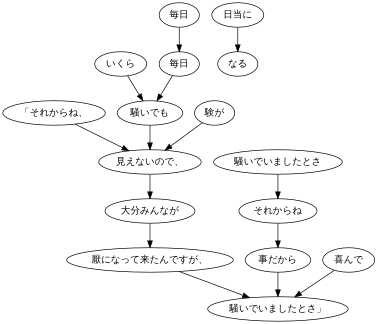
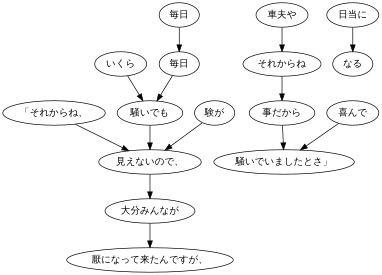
node "騒いでいましたとさ": label "騒いでいましたとさ" -> "車夫や"
edge "厭になって来たんですが、" -> "騒いでいましたとさ」": removed
